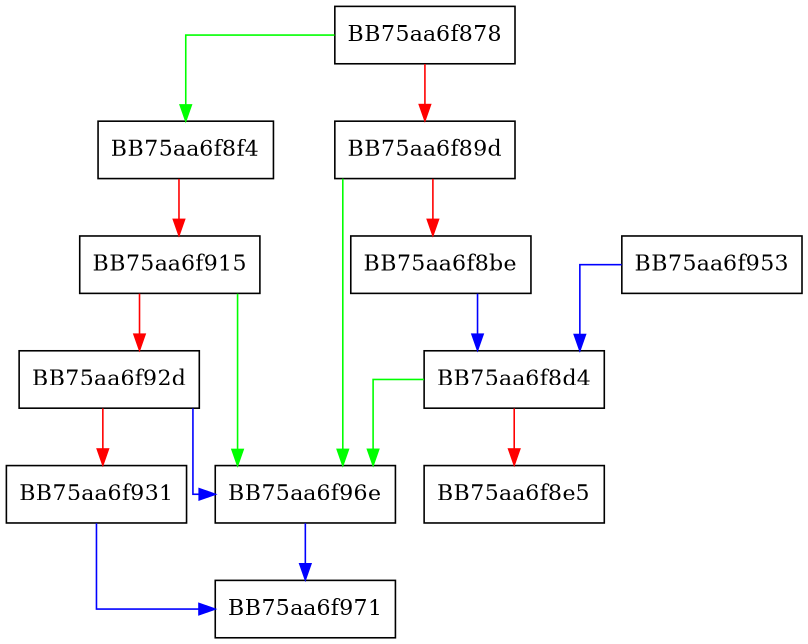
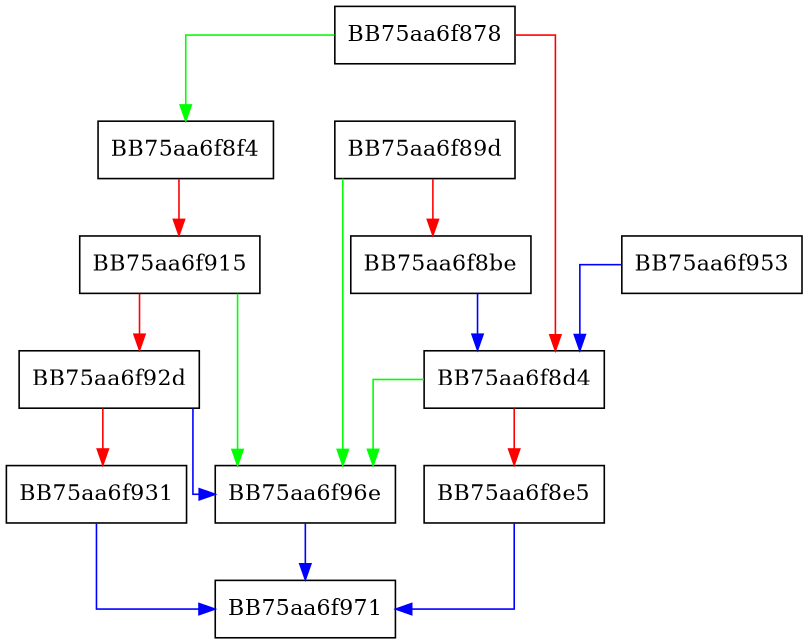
edge "BB75aa6f878" -> "BB75aa6f89d": now "BB75aa6f878" -> "BB75aa6f8d4"
edge "BB75aa6f8e5" -> "BB75aa6f971": added
